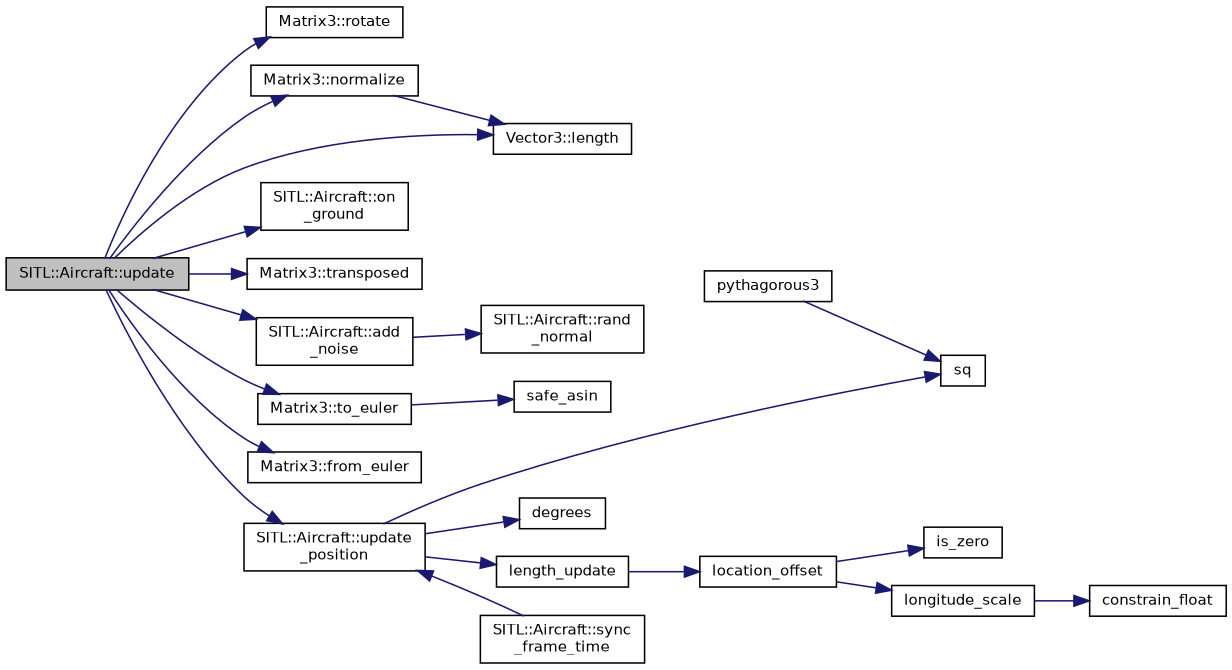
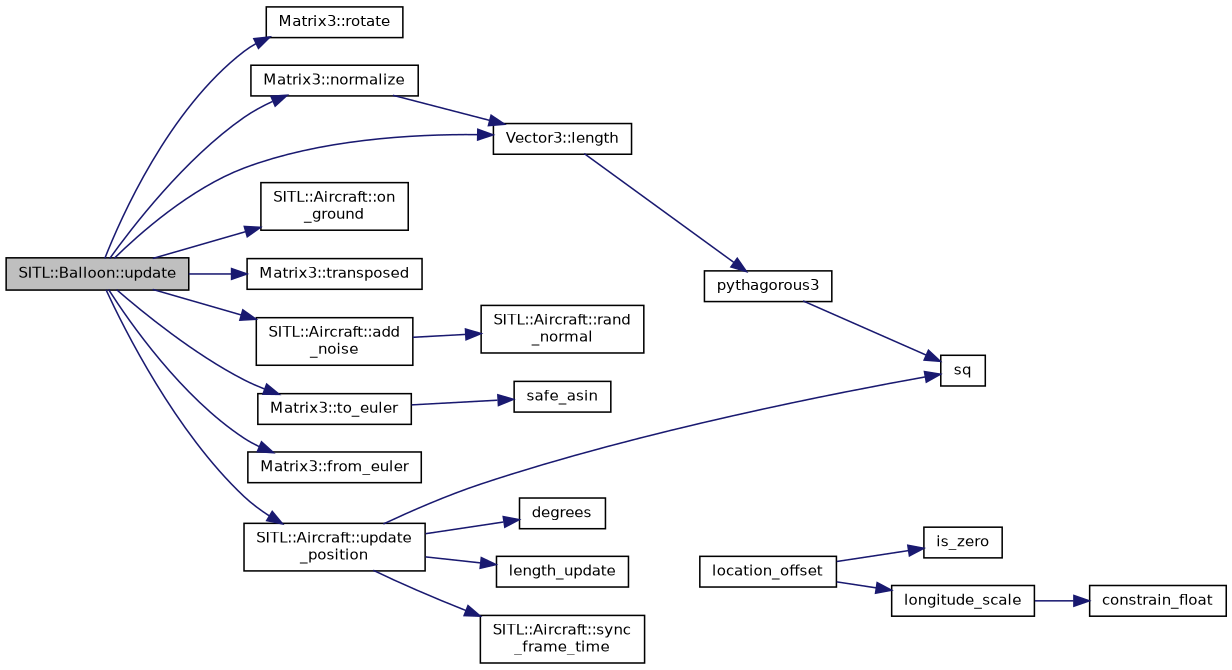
edge "Vector3::length" -> "pythagorous3": added
node "SITL::Aircraft::update": label "SITL::Aircraft::update" -> "SITL::Balloon::update"
edge "length_update" -> "location_offset": removed
edge "SITL::Aircraft::sync _frame_time" -> "SITL::Aircraft::update _position": reversed
